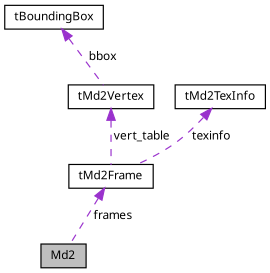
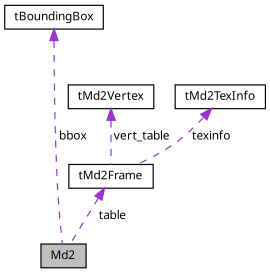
edge "tMd2Vertex" -> "tBoundingBox": now "Md2" -> "tBoundingBox"
edge "Md2" -> "tMd2Frame": label " frames" -> " table"
